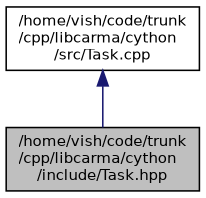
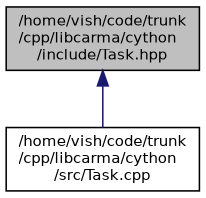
edge "/home/vish/code/trunk /cpp/libcarma/cython /include/Task.hpp" -> "/home/vish/code/trunk /cpp/libcarma/cython /src/Task.cpp": reversed
